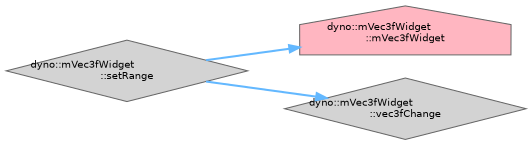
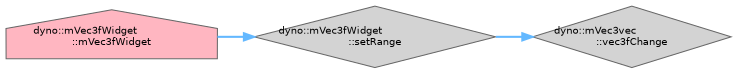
edge "dyno::mVec3fWidget ::setRange" -> "dyno::mVec3fWidget ::mVec3fWidget": reversed
node "dyno::mVec3fWidget ::vec3fChange": label "dyno::mVec3fWidget ::vec3fChange" -> "dyno::mVec3vec ::vec3fChange"
